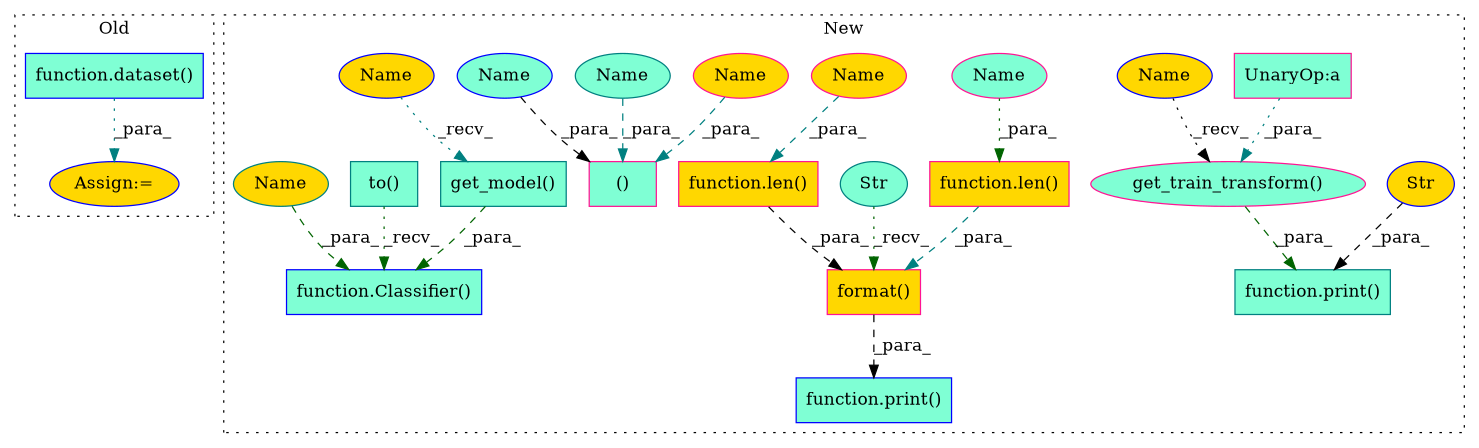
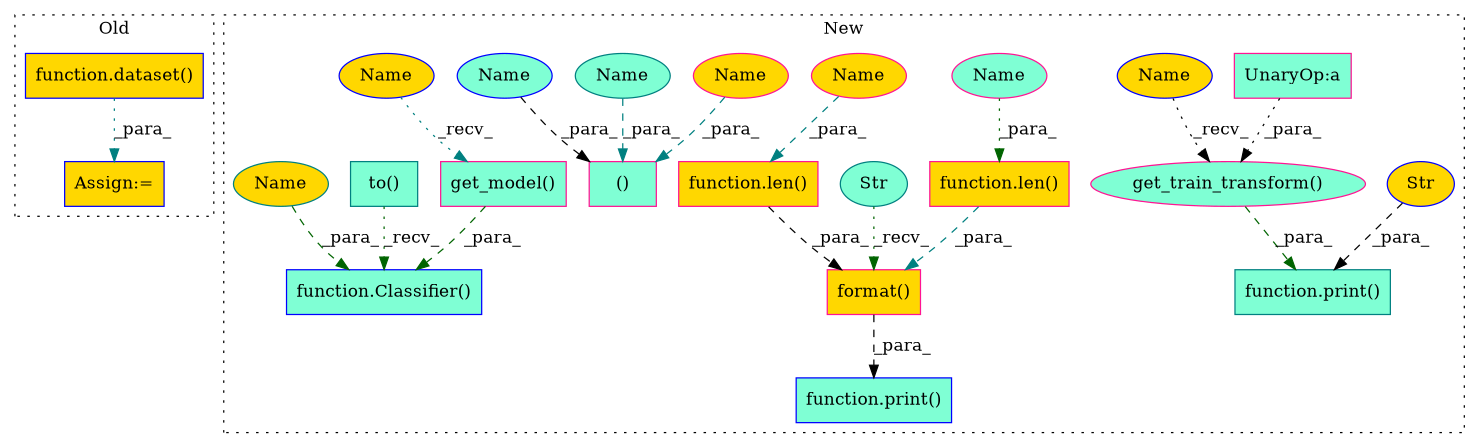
node "function.dataset()": fillcolor aquamarine -> gold
edge "UnaryOp:a" -> "get_train_transform()": color teal -> black
node "Assign:=": shape ellipse -> box
node "get_model()": color teal -> deeppink
